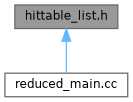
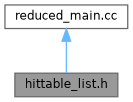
edge "reduced_main.cc" -> "hittable_list.h": reversed
